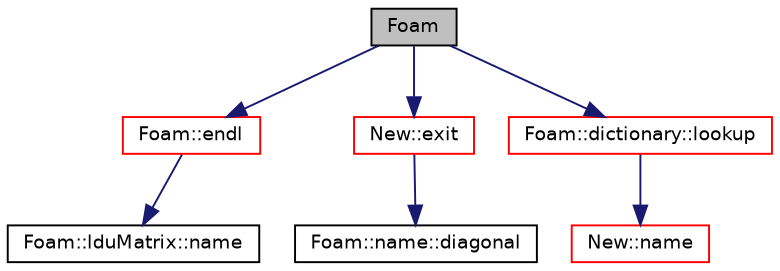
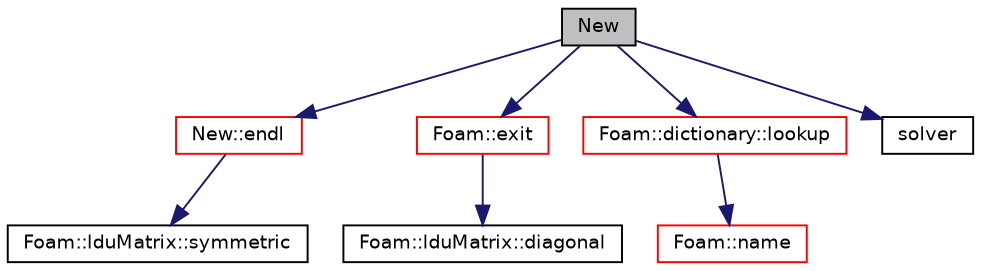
node "Foam": label "Foam" -> "New"
node "Foam::endl": label "Foam::endl" -> "New::endl"
node "New::exit": label "New::exit" -> "Foam::exit"
node "solver": added
node "Foam::lduMatrix::name": label "Foam::lduMatrix::name" -> "Foam::lduMatrix::symmetric"
node "Foam::name::diagonal": label "Foam::name::diagonal" -> "Foam::lduMatrix::diagonal"
node "New::name": label "New::name" -> "Foam::name"
